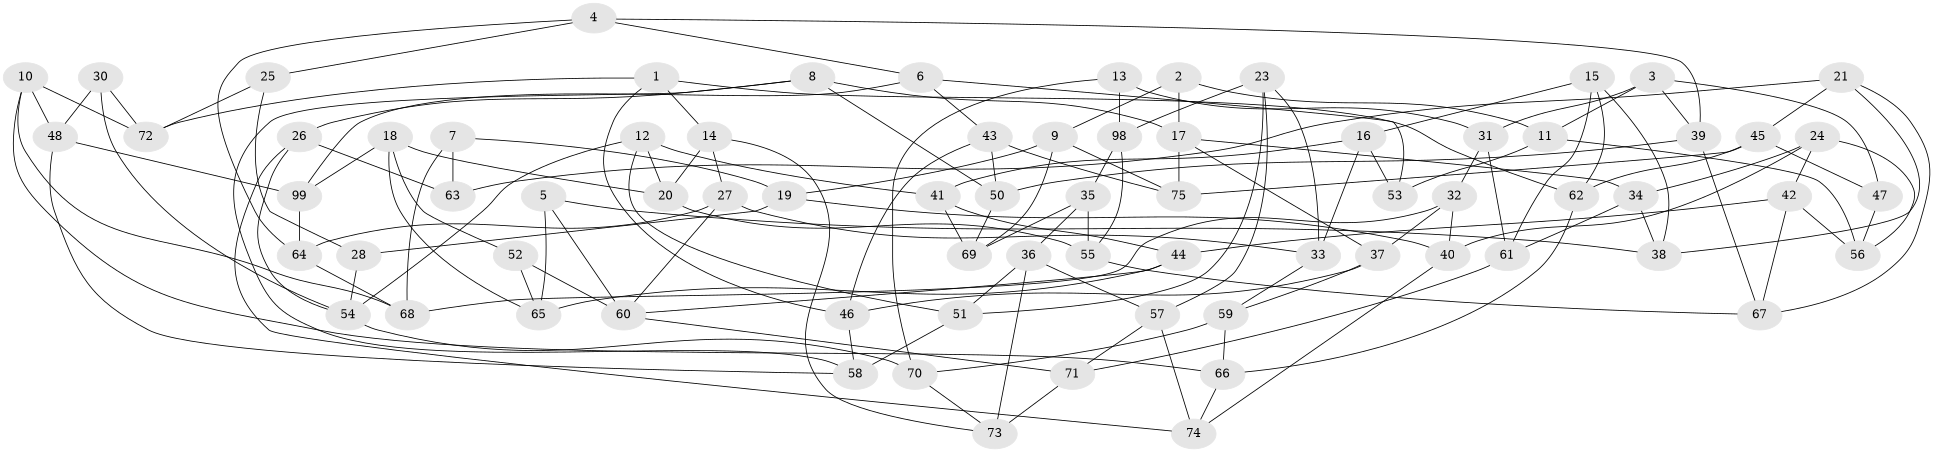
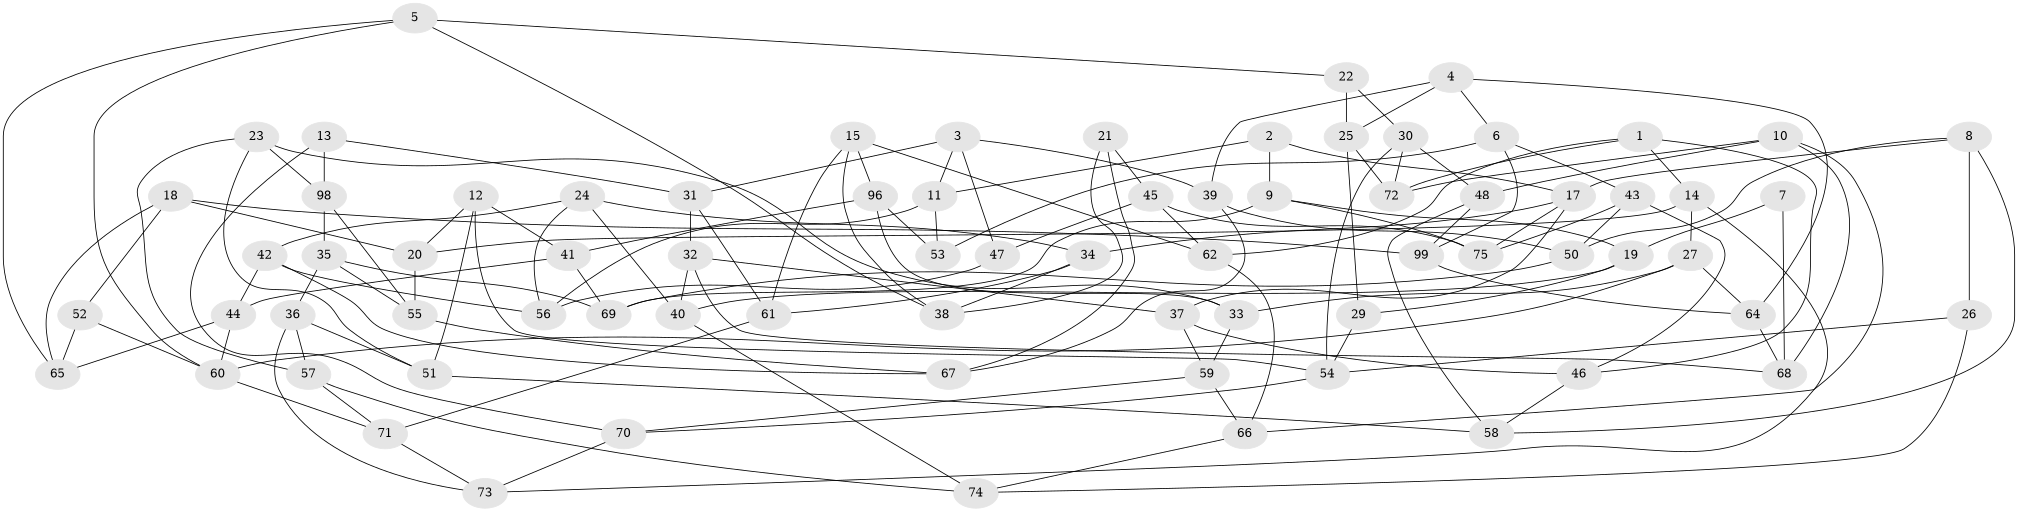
node "22": added
node "16": label "16" -> "96"
node "63": removed
node "28": label "28" -> "29"
